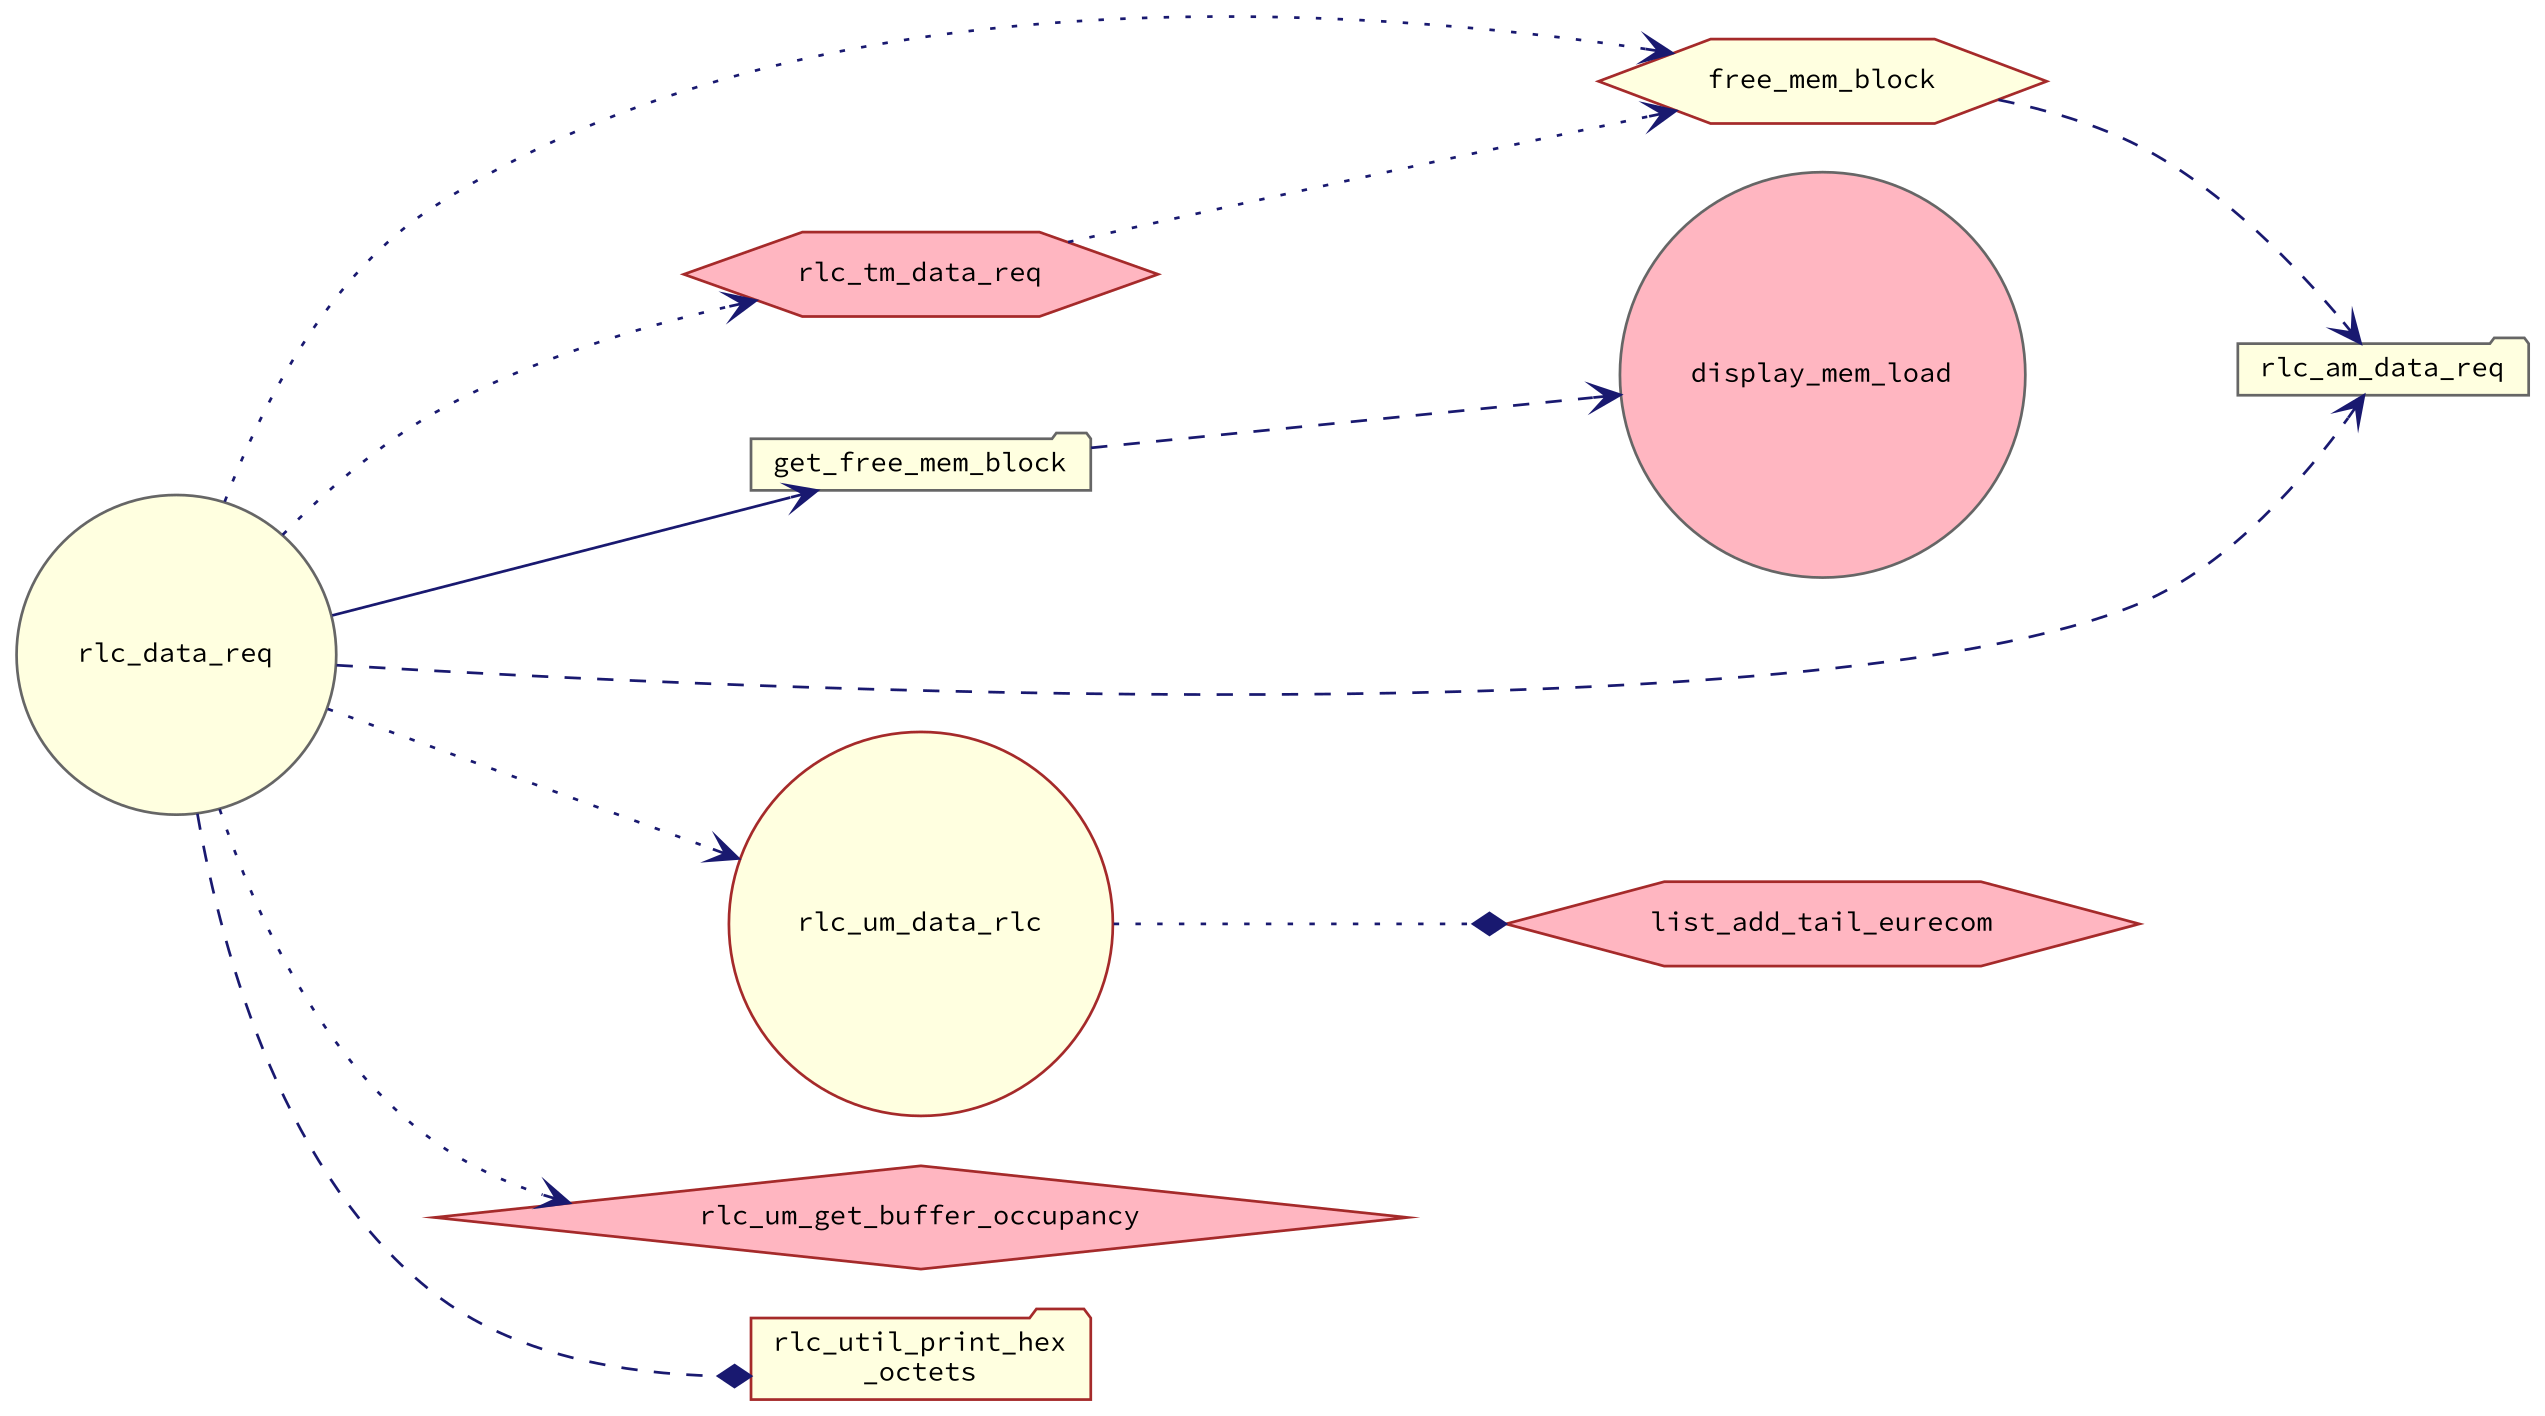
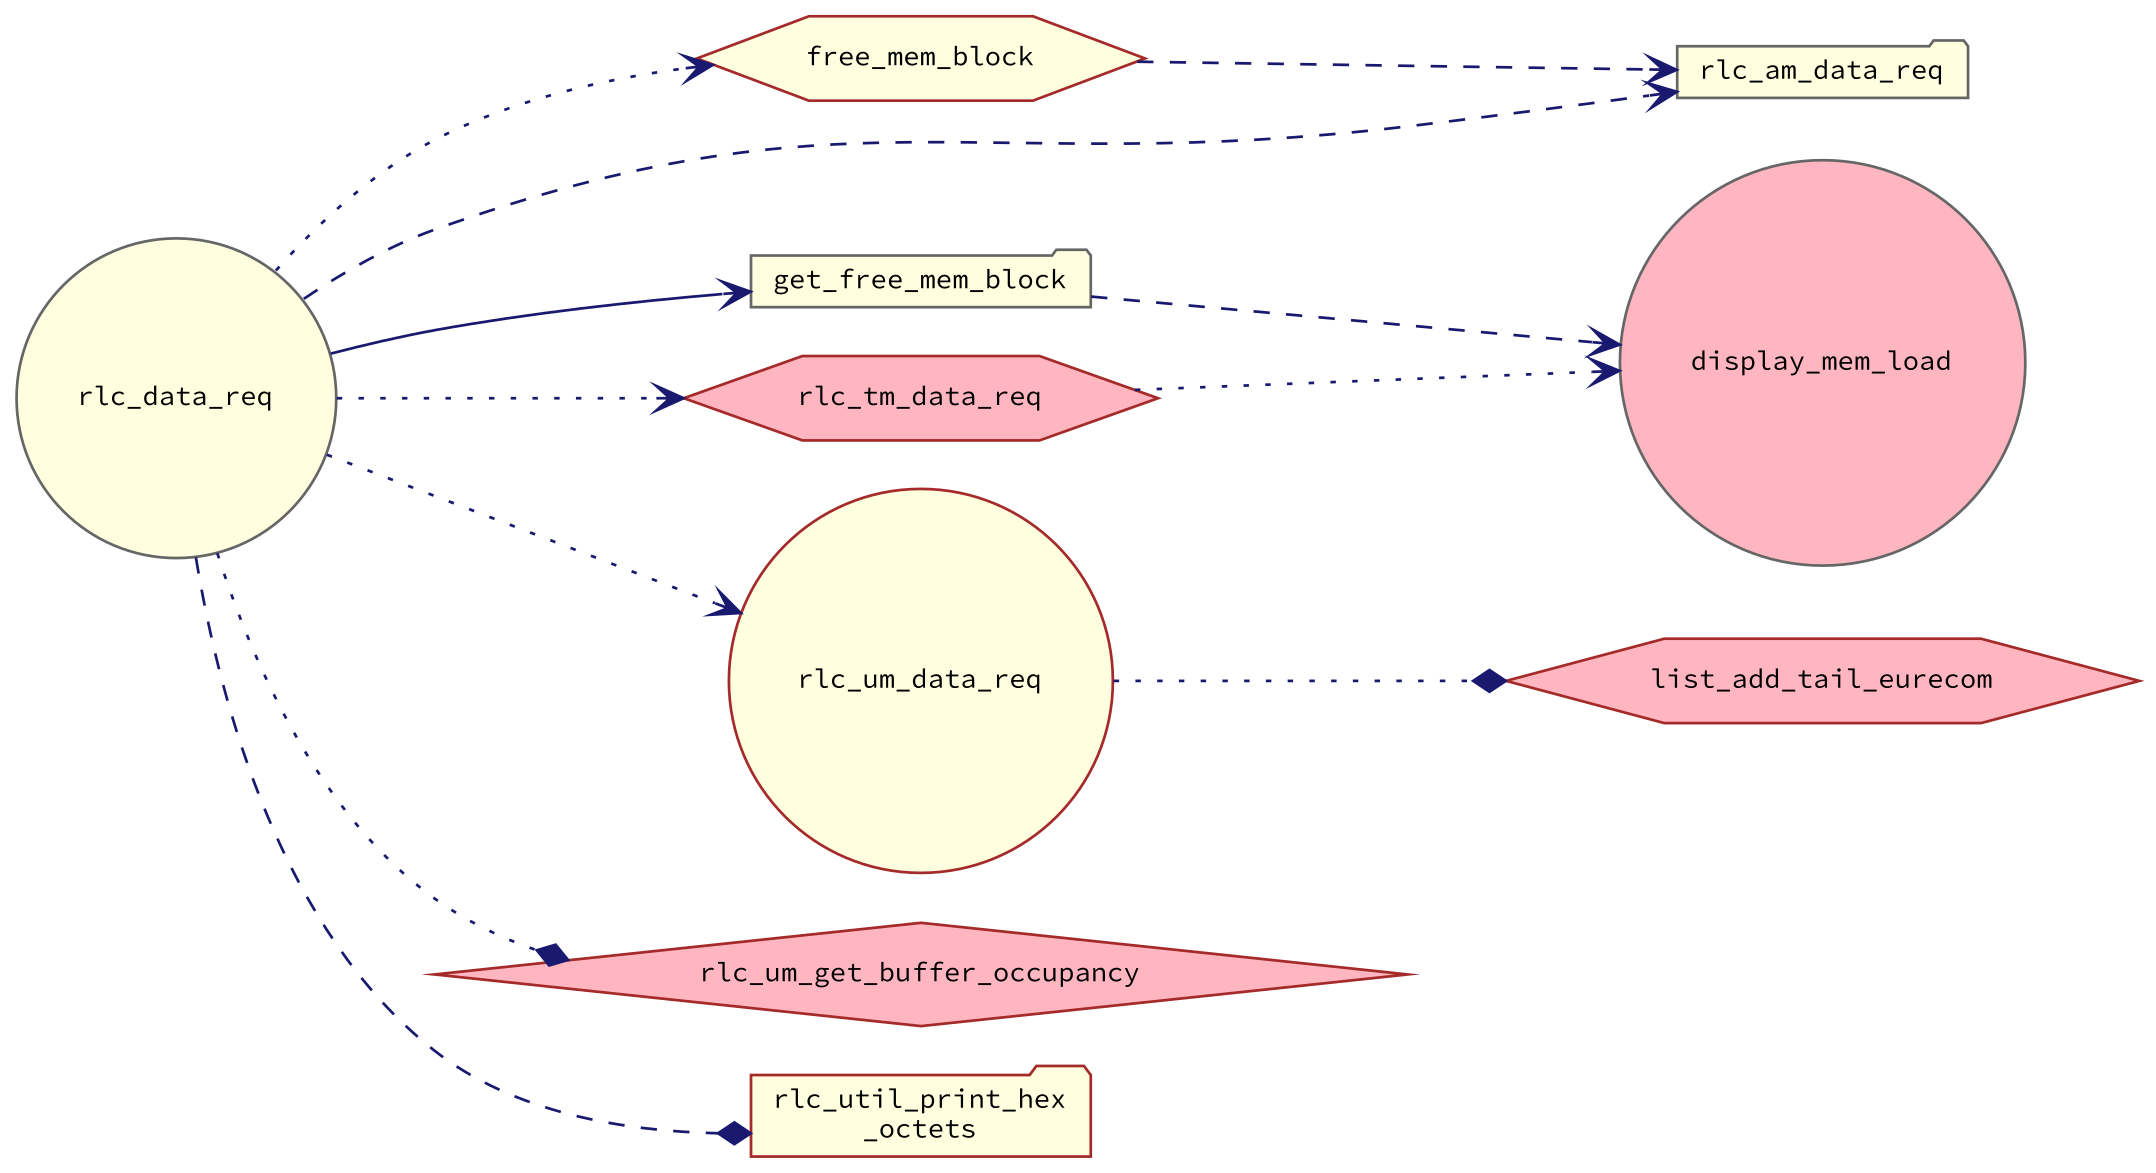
edge "rlc_tm_data_req" -> "free_mem_block": now "rlc_tm_data_req" -> "display_mem_load"
node "rlc_um_data_rlc": label "rlc_um_data_rlc" -> "rlc_um_data_req"
edge "rlc_data_req" -> "rlc_um_get_buffer_occupancy": arrowhead vee -> diamond
